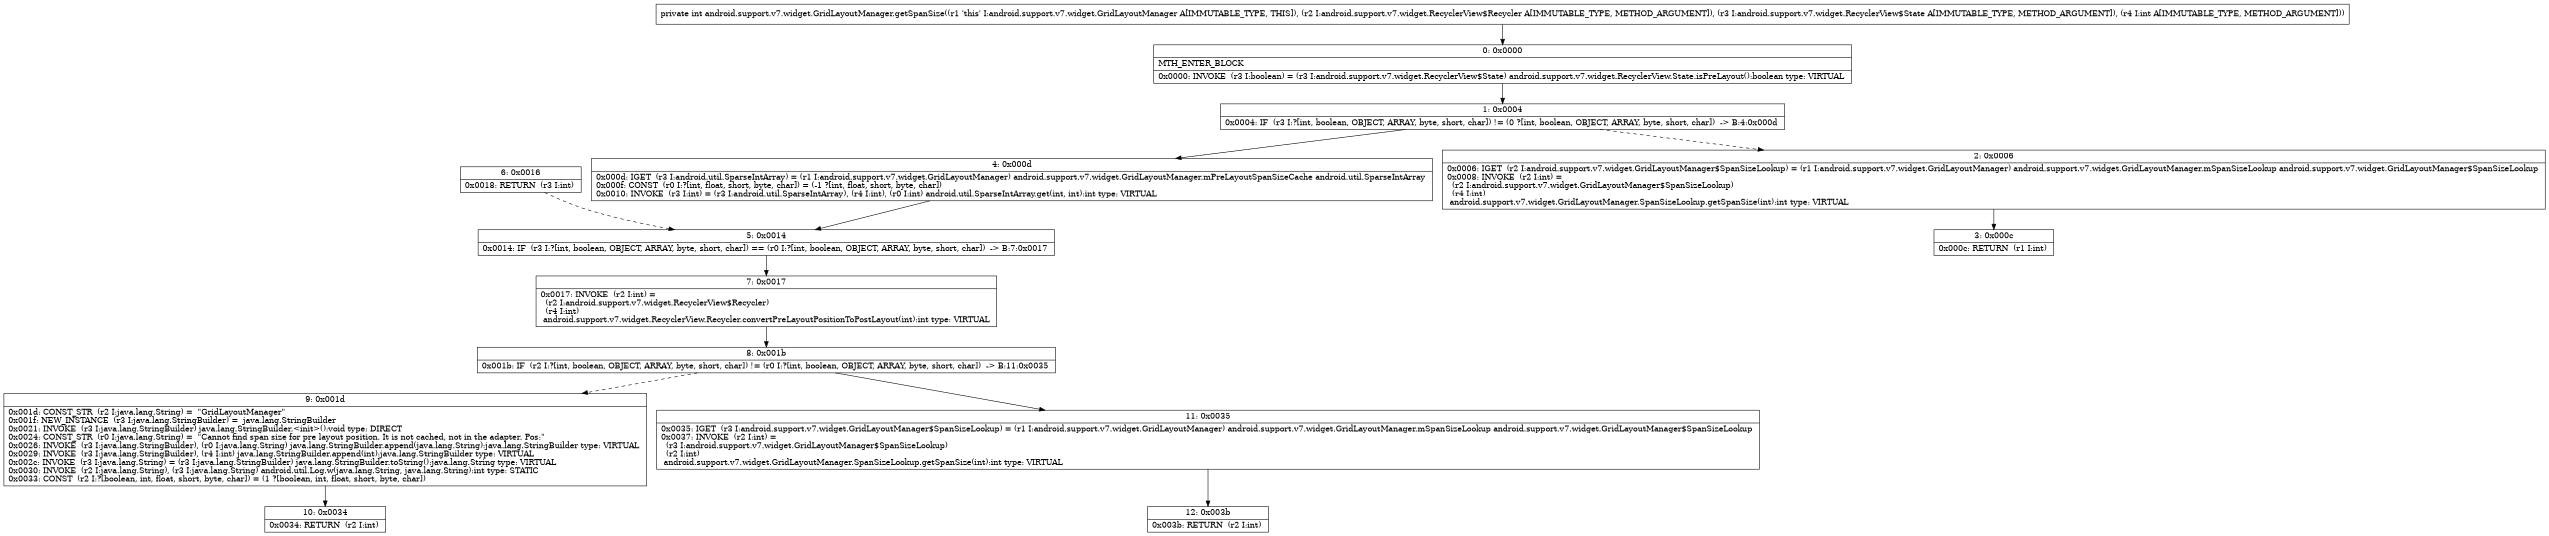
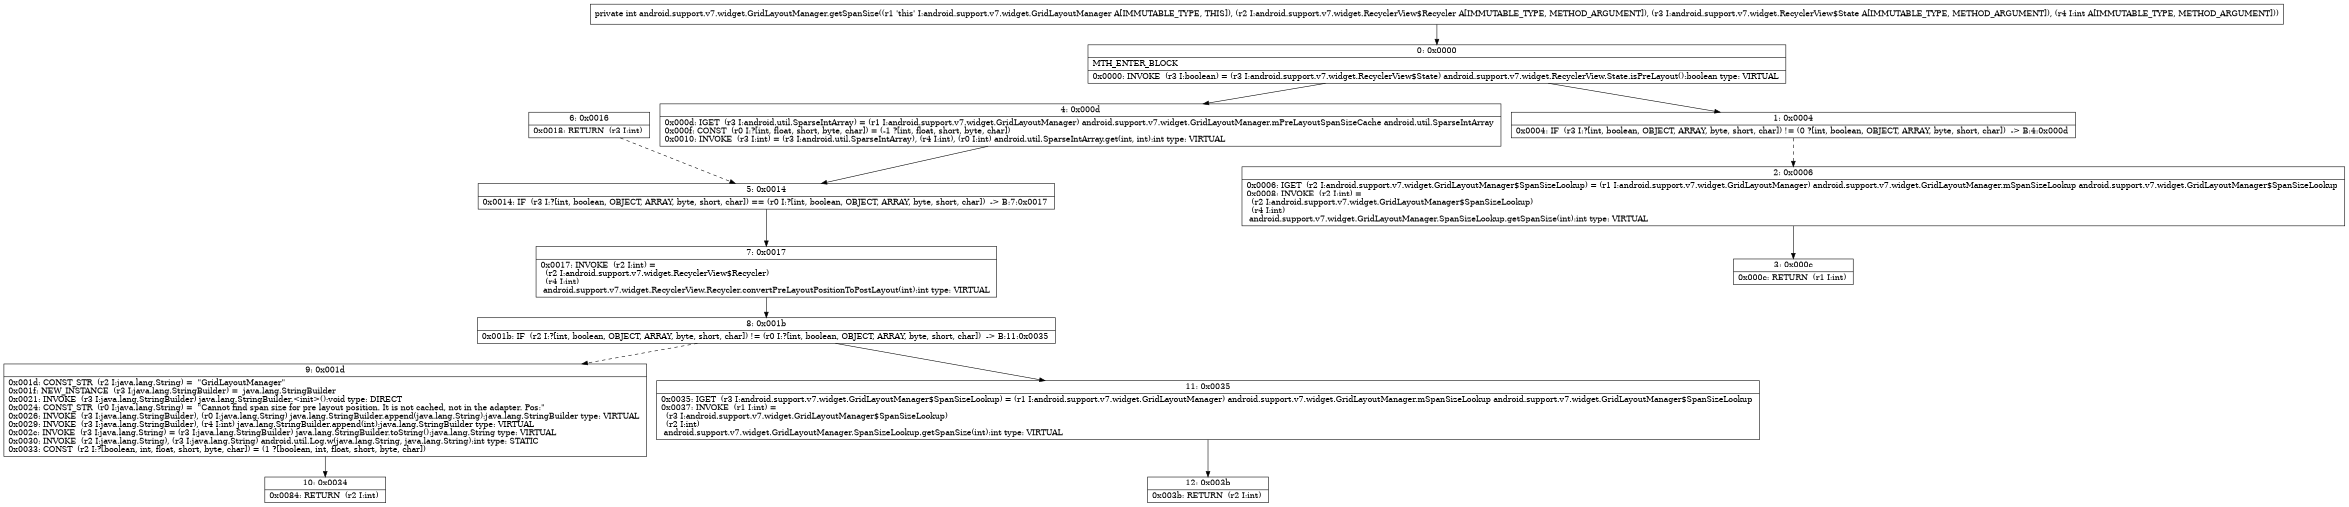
edge "1: 0x0004" -> "4: 0x000d": now "0: 0x0000" -> "4: 0x000d"
node "11: 0x0035": text "0x0037: INVOKE  (r2 I:int) =" -> "0x0037: INVOKE  (r1 I:int) ="
node "10: 0x0034": text "0x0034: RETURN  (r2 I:int)" -> "0x0084: RETURN  (r2 I:int)"
